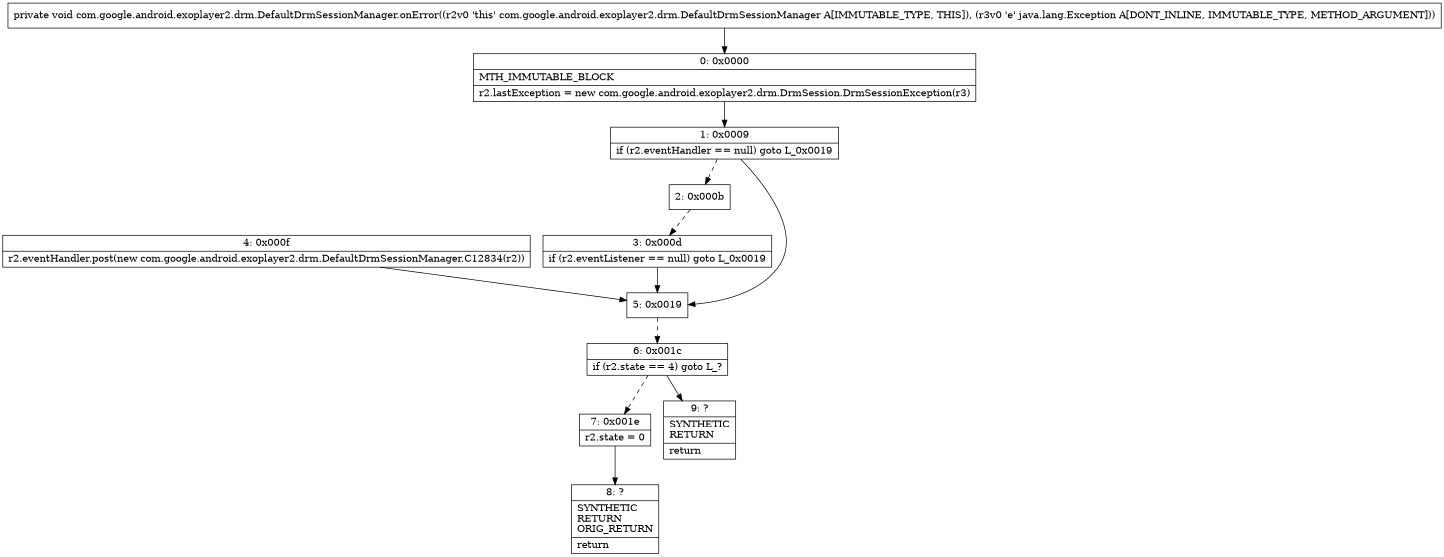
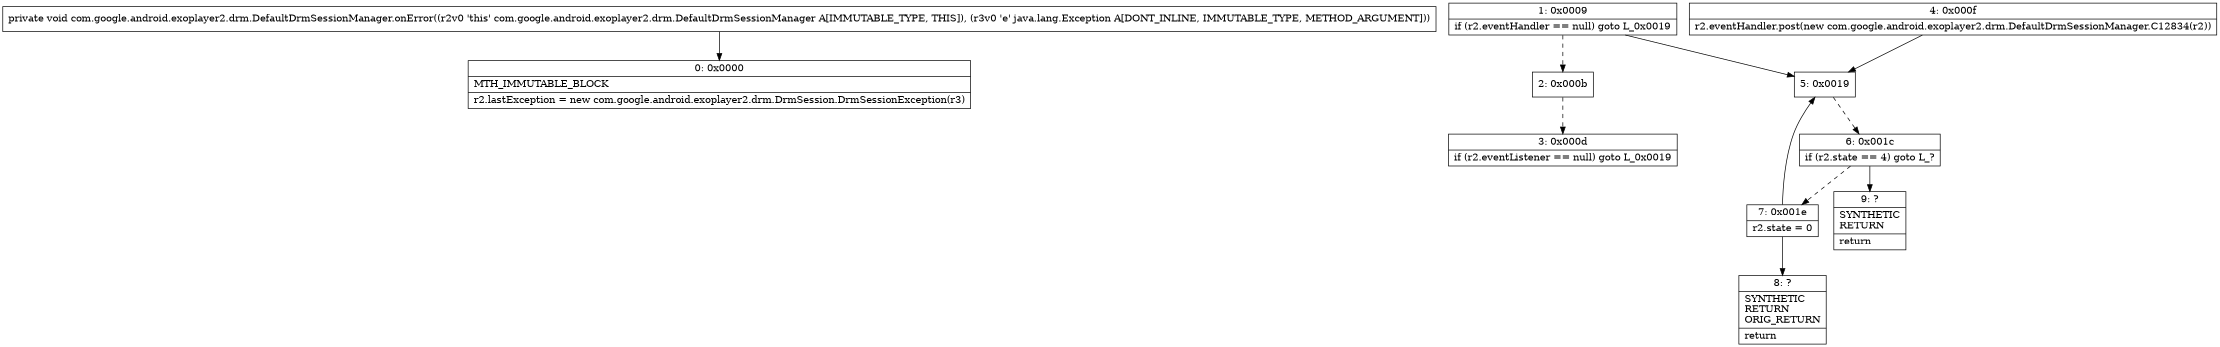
edge "0: 0x0000" -> "1: 0x0009": removed
edge "3: 0x000d" -> "5: 0x0019": now "7: 0x001e" -> "5: 0x0019"
